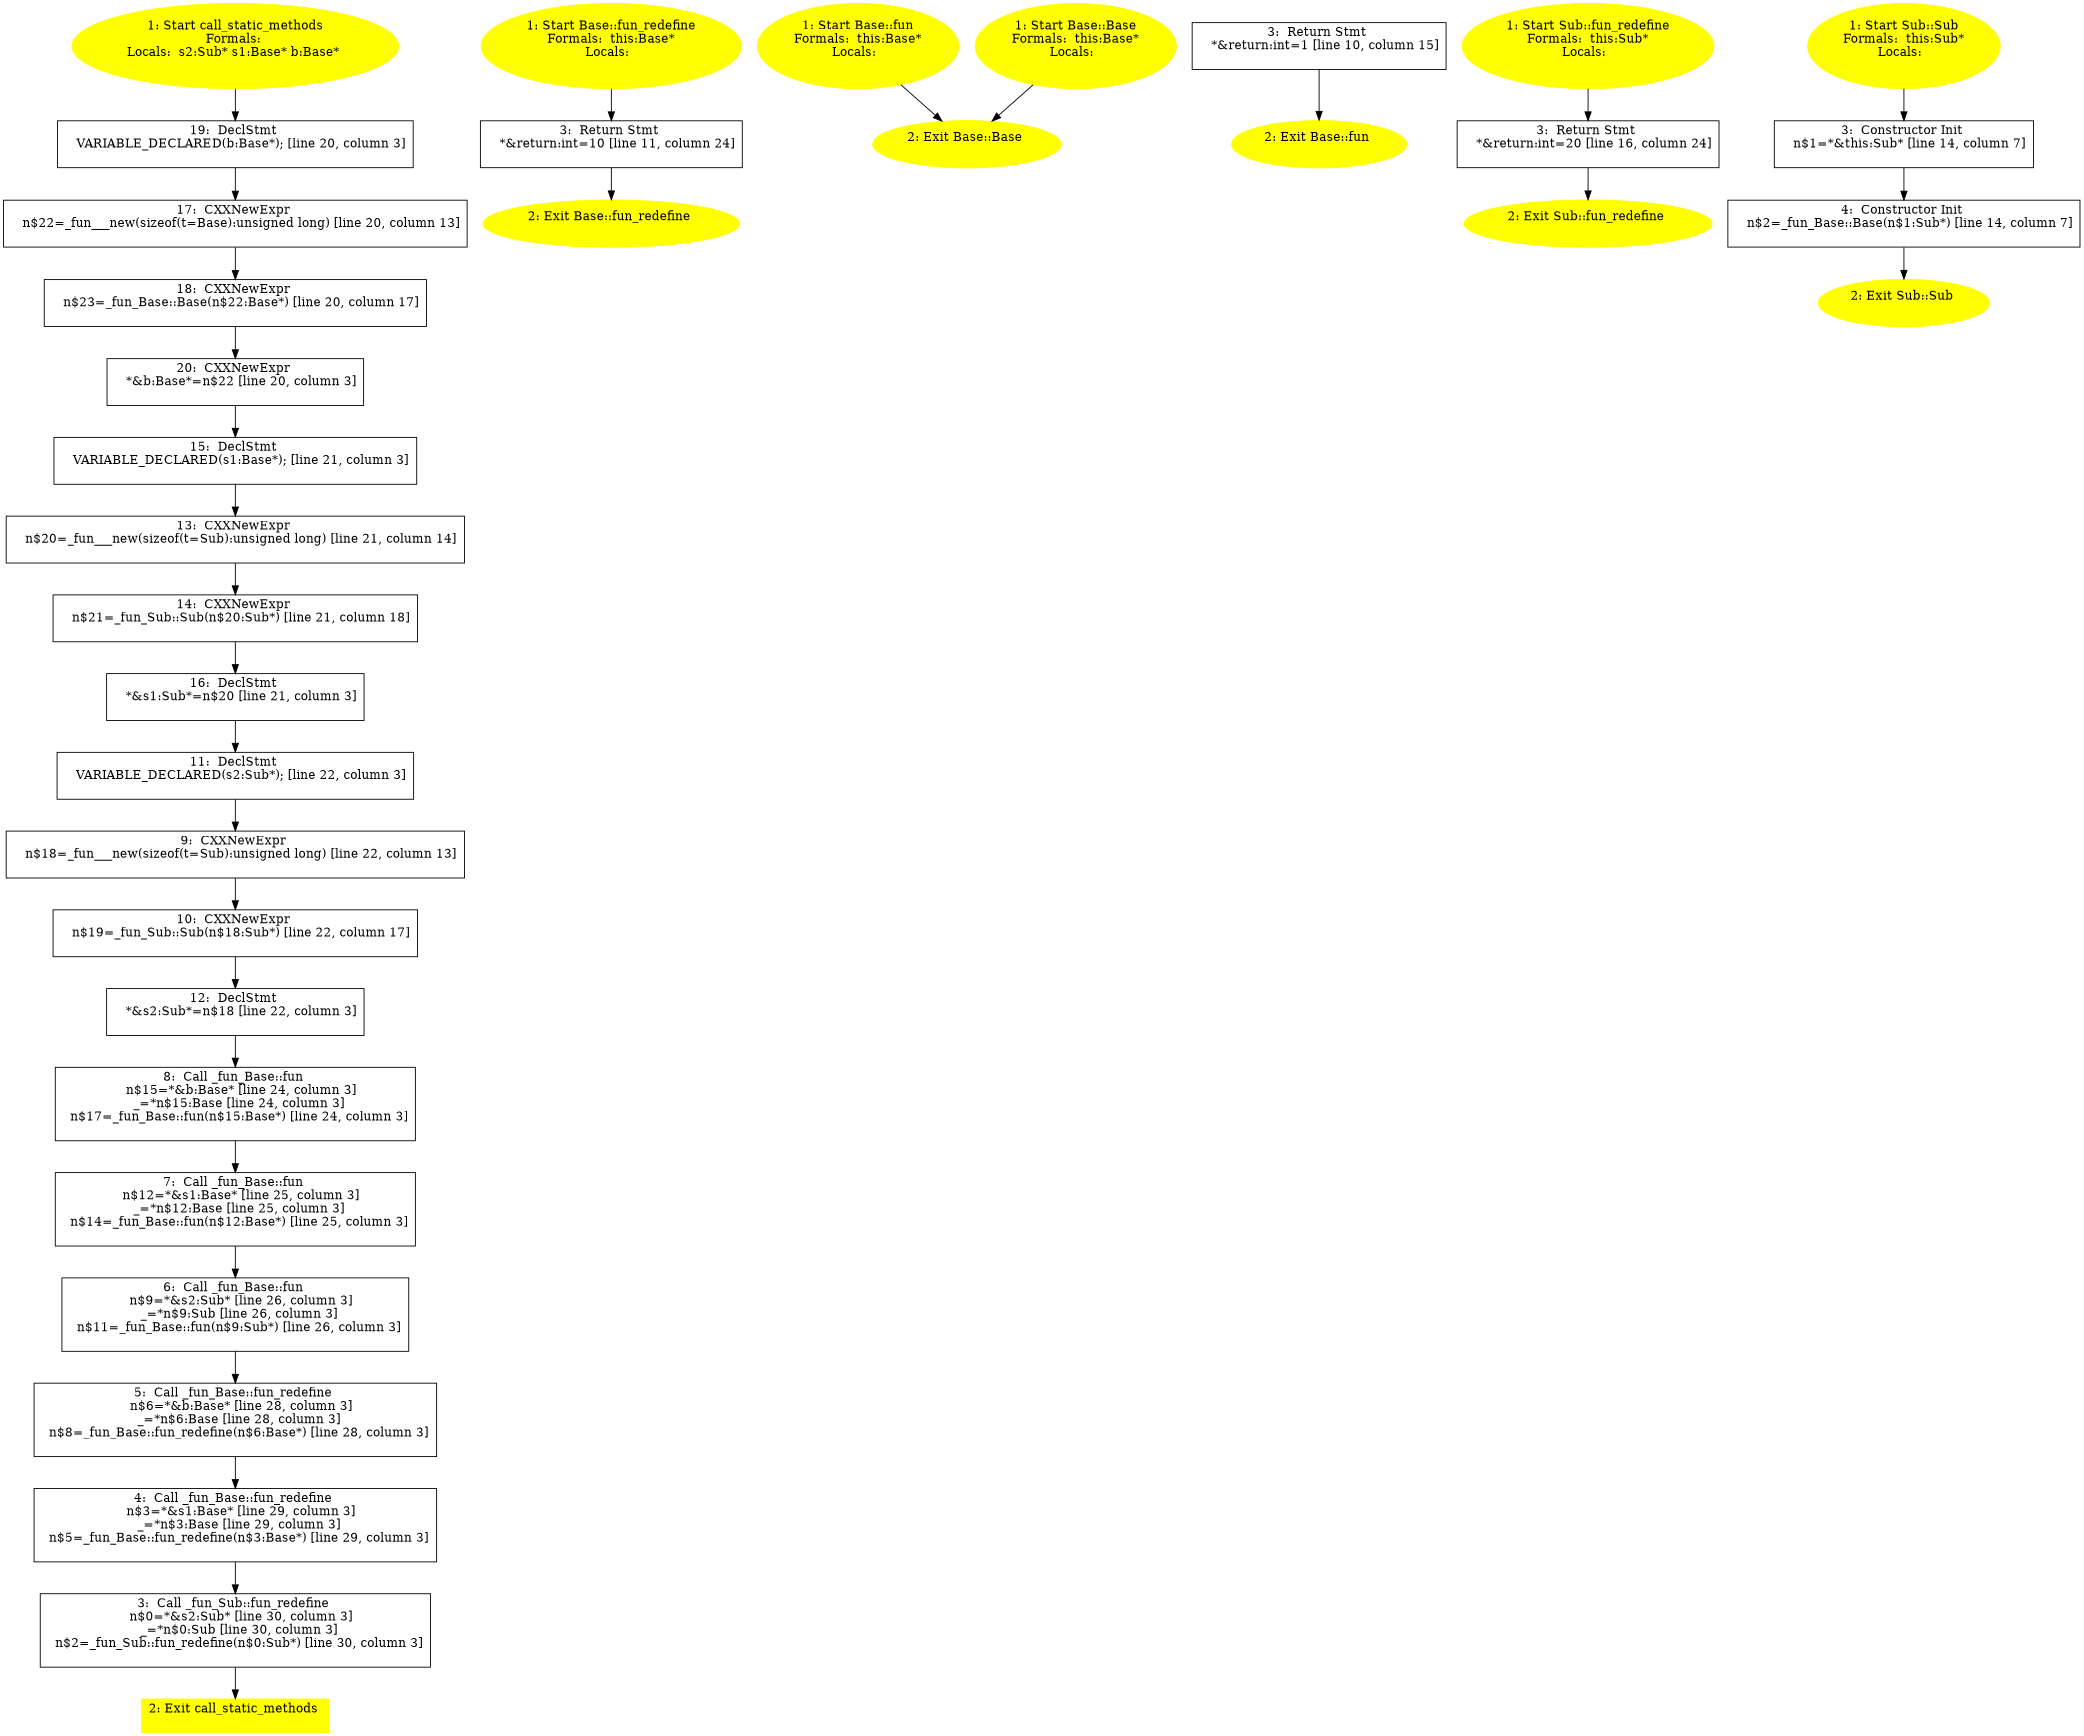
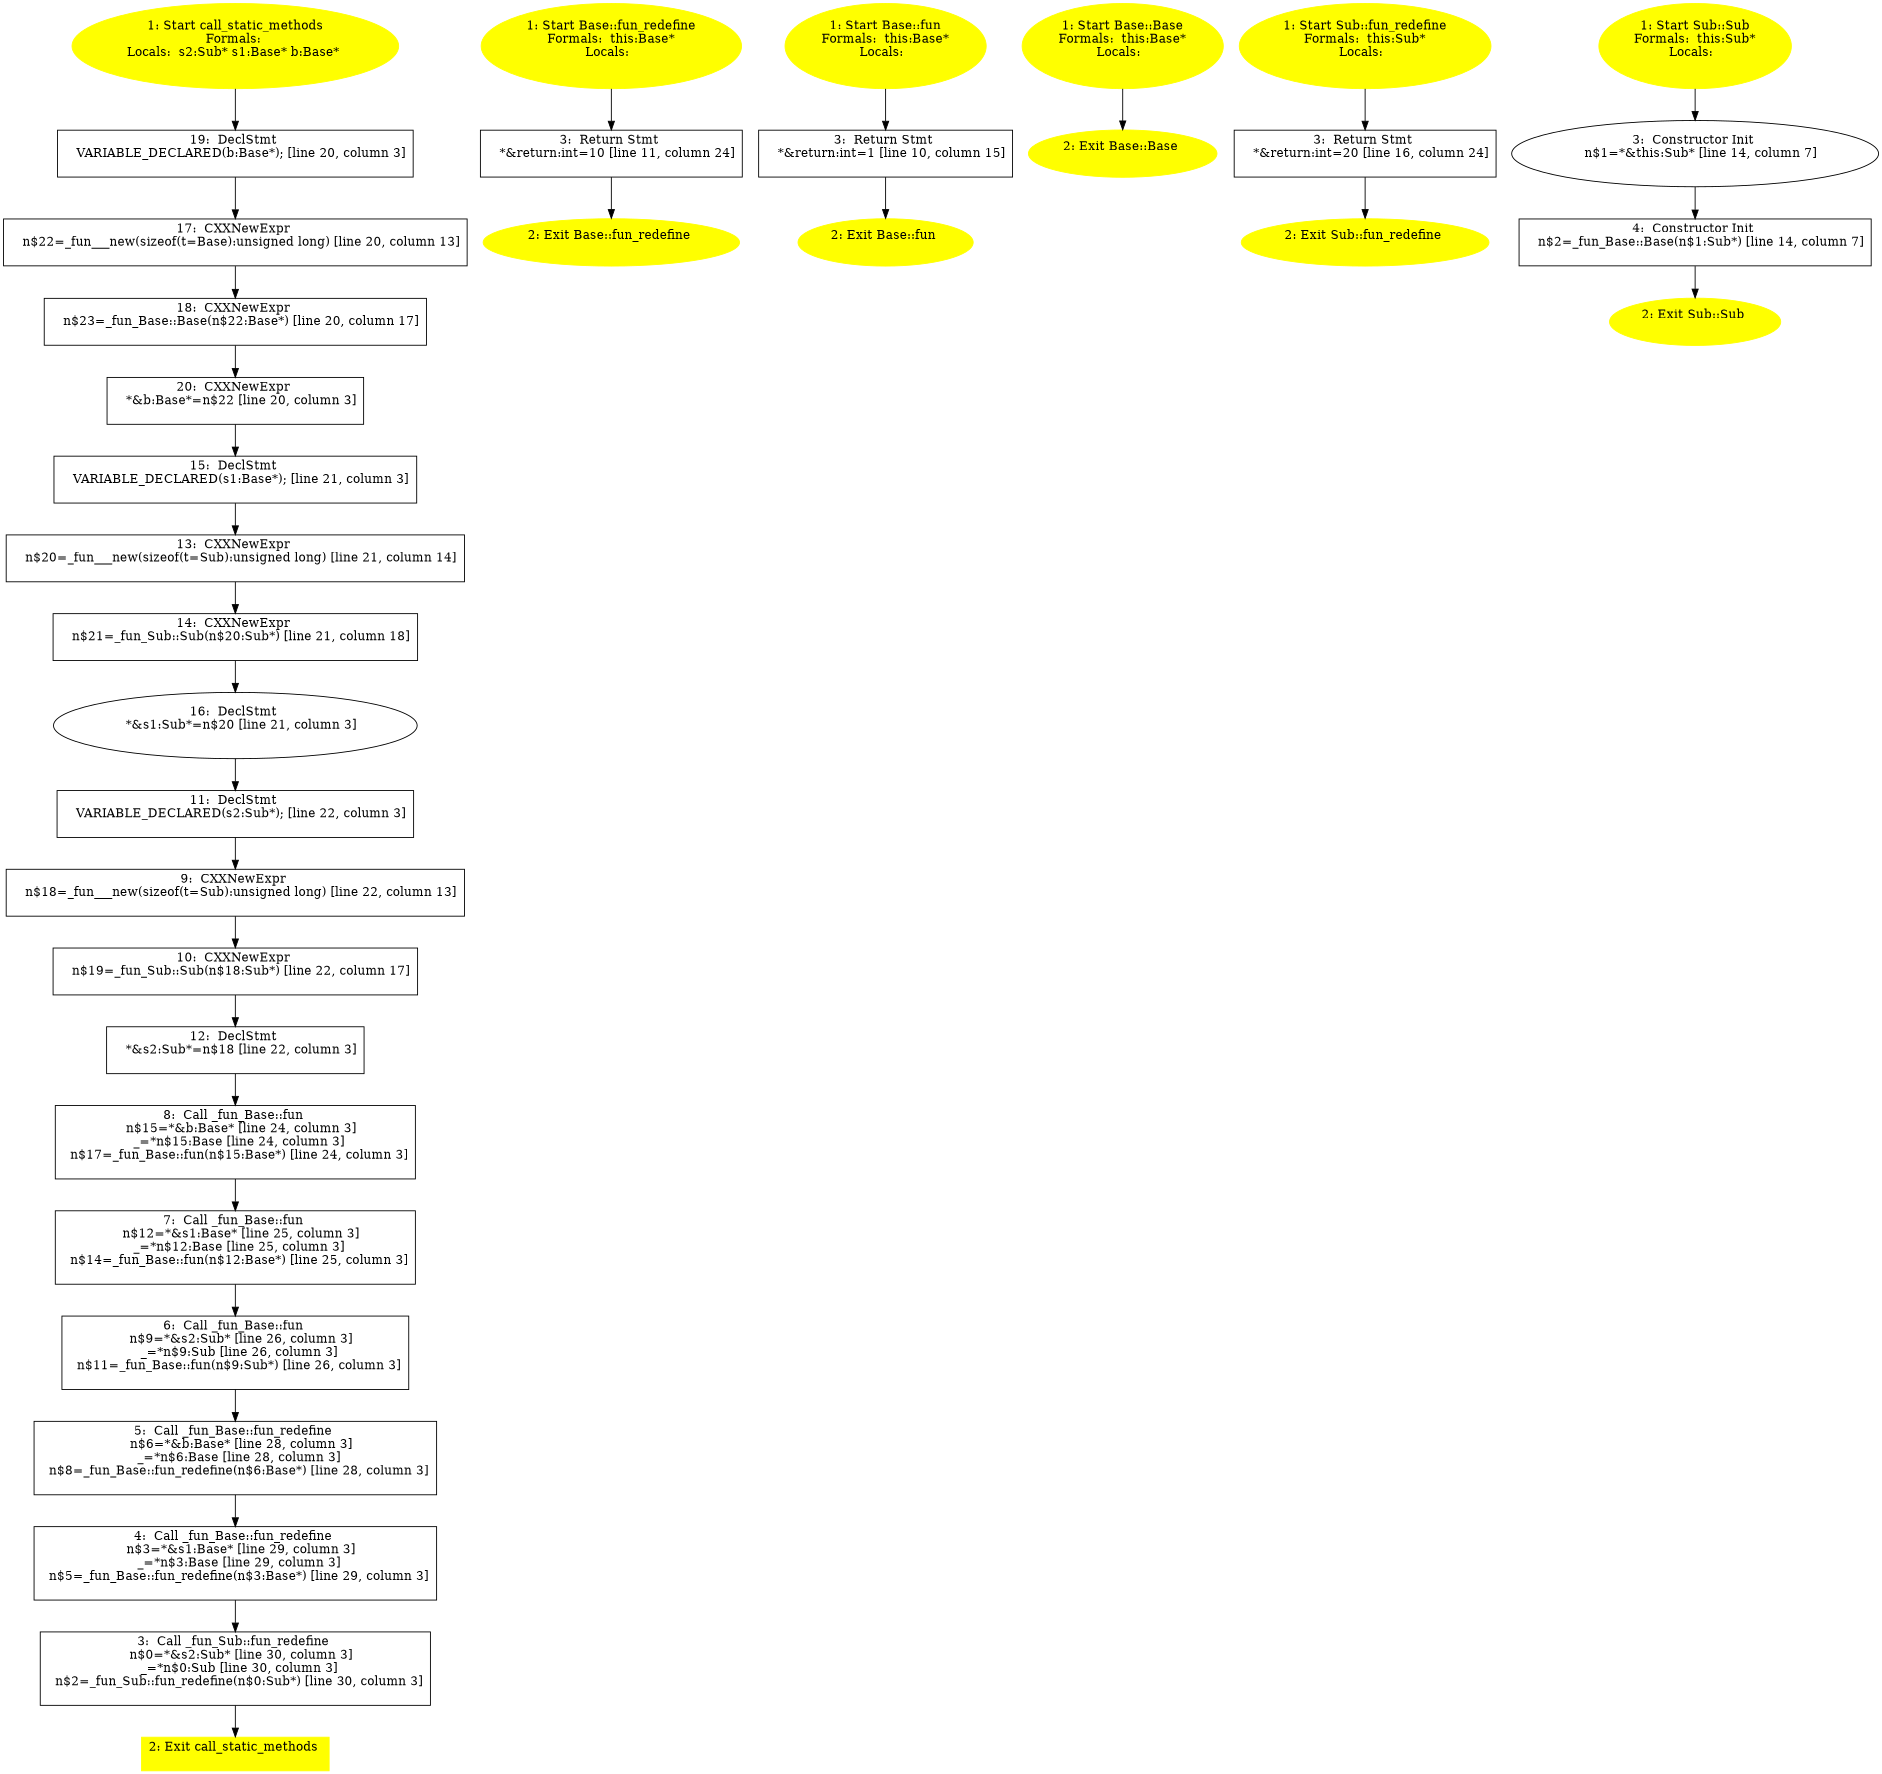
edge "1: Start Base::fun Formals:  this:Base* Locals:" -> "2: Exit Base::Base": now "1: Start Base::fun Formals:  this:Base* Locals:" -> "3:  Return Stmt *&return:int=1 [line 10, column 15]"
node "3:  Constructor Init n$1=*&this:Sub* [line 14, column 7]": shape box -> ellipse
node "16:  DeclStmt *&s1:Sub*=n$20 [line 21, column 3]": shape box -> ellipse
